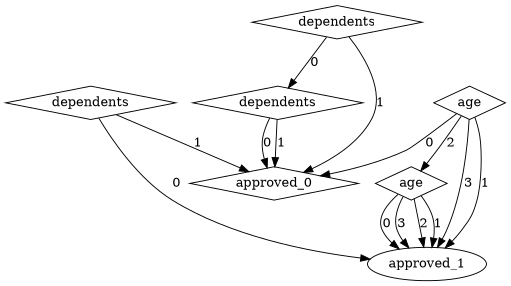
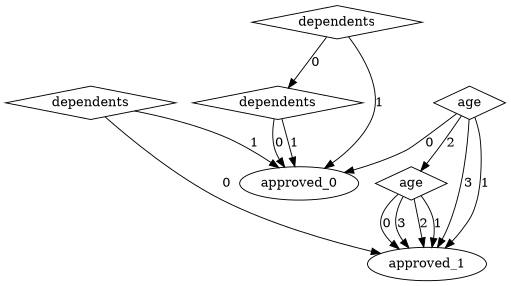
node "approved_0": shape diamond -> ellipse
